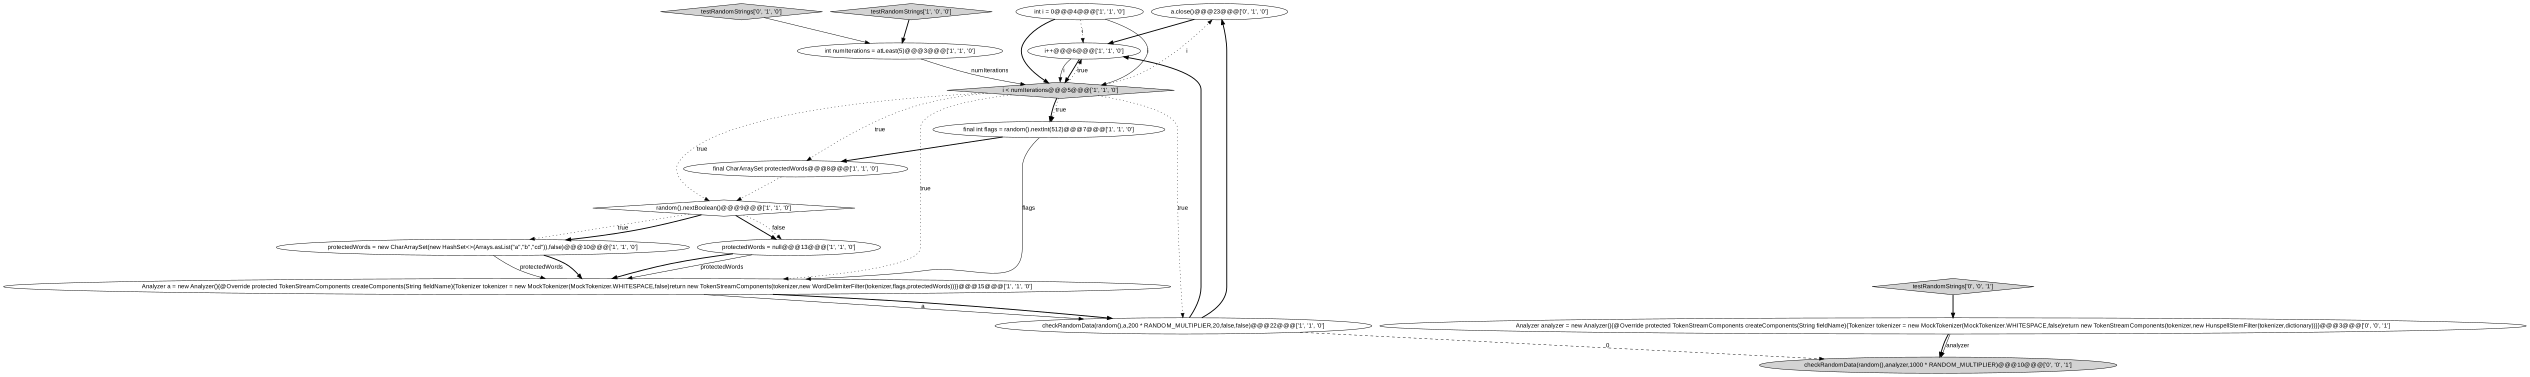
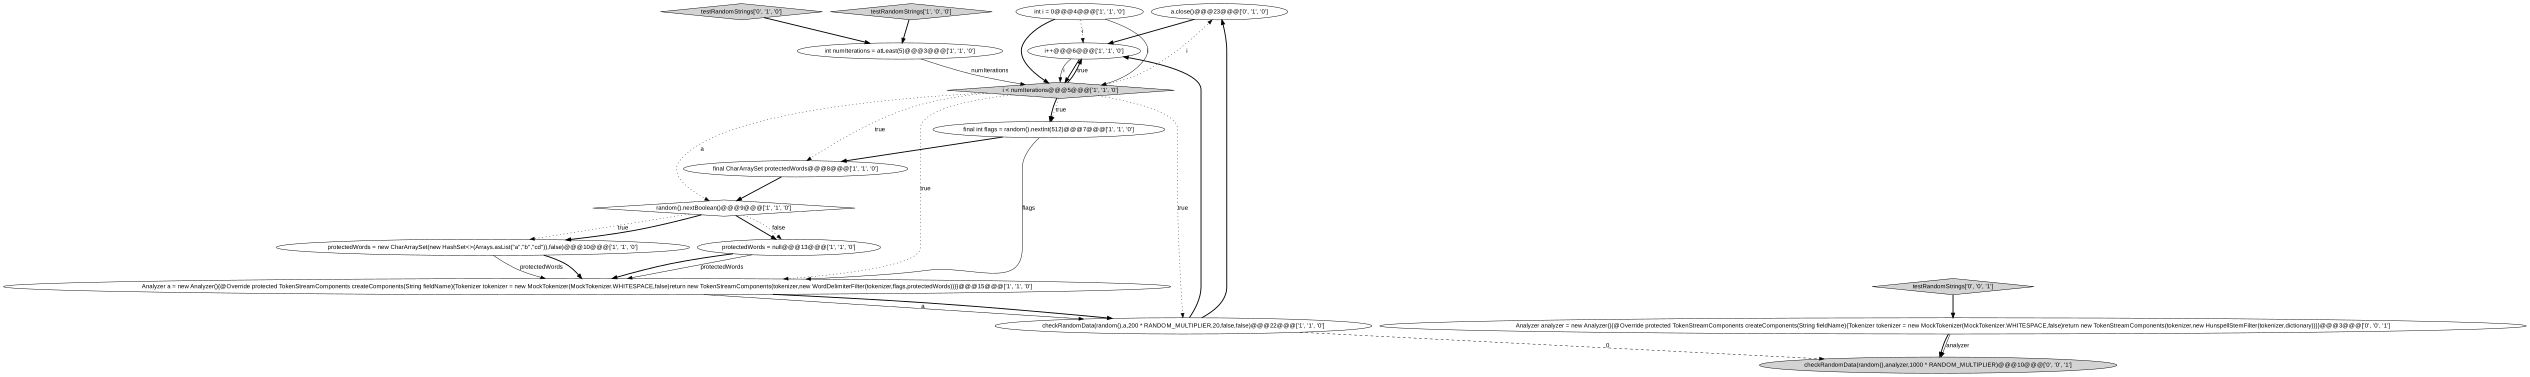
edge "testRandomStrings['0', '1', '0']" -> "int numIterations = atLeast(5)@@@3@@@['1', '1', '0']": style solid -> bold
edge "i < numIterations@@@5@@@['1', '1', '0']" -> "i++@@@6@@@['1', '1', '0']": style dotted -> bold
edge "i < numIterations@@@5@@@['1', '1', '0']" -> "random().nextBoolean()@@@9@@@['1', '1', '0']": label "true" -> "a"
edge "final CharArraySet protectedWords@@@8@@@['1', '1', '0']" -> "random().nextBoolean()@@@9@@@['1', '1', '0']": style dotted -> bold
